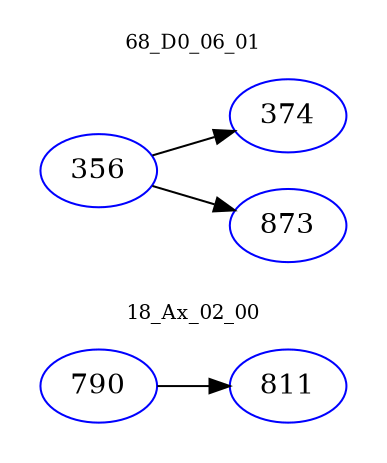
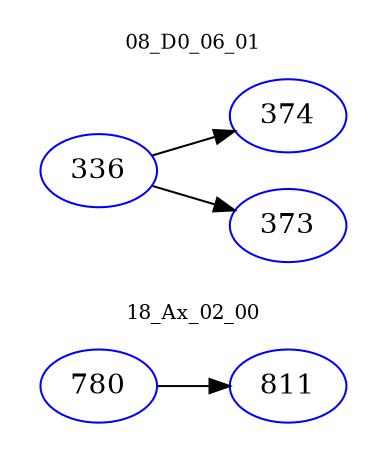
cluster "68_D0_06_01": label "68_D0_06_01" -> "08_D0_06_01"
node "356": label "356" -> "336"
node "873": label "873" -> "373"
node "790": label "790" -> "780"
